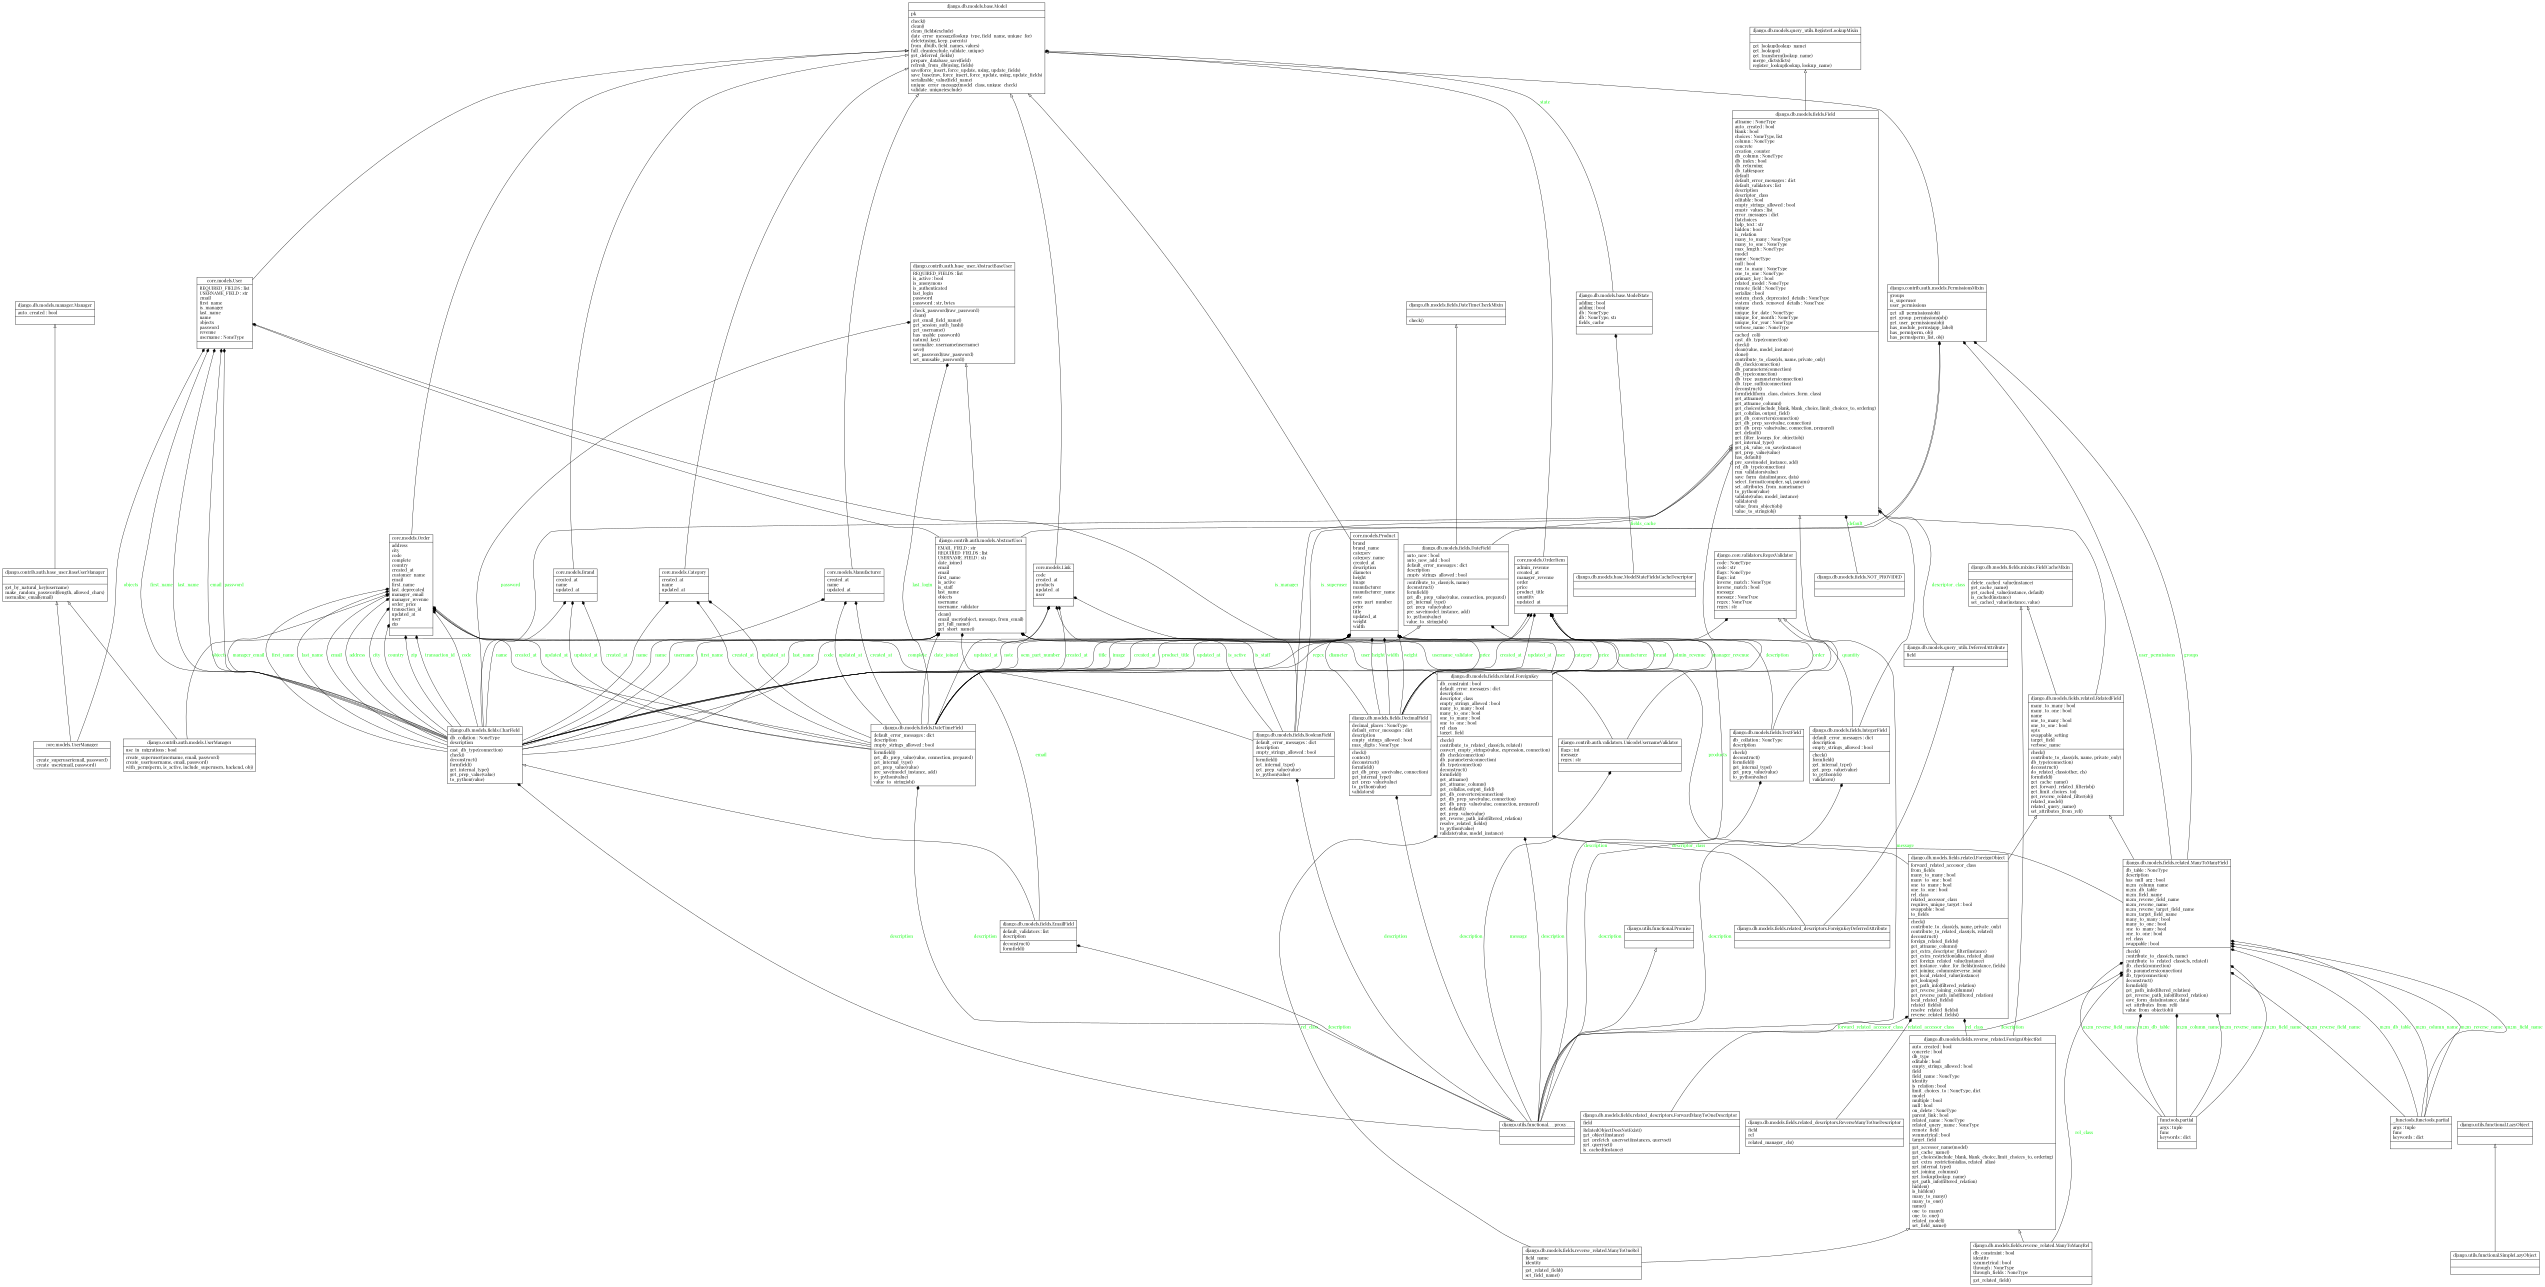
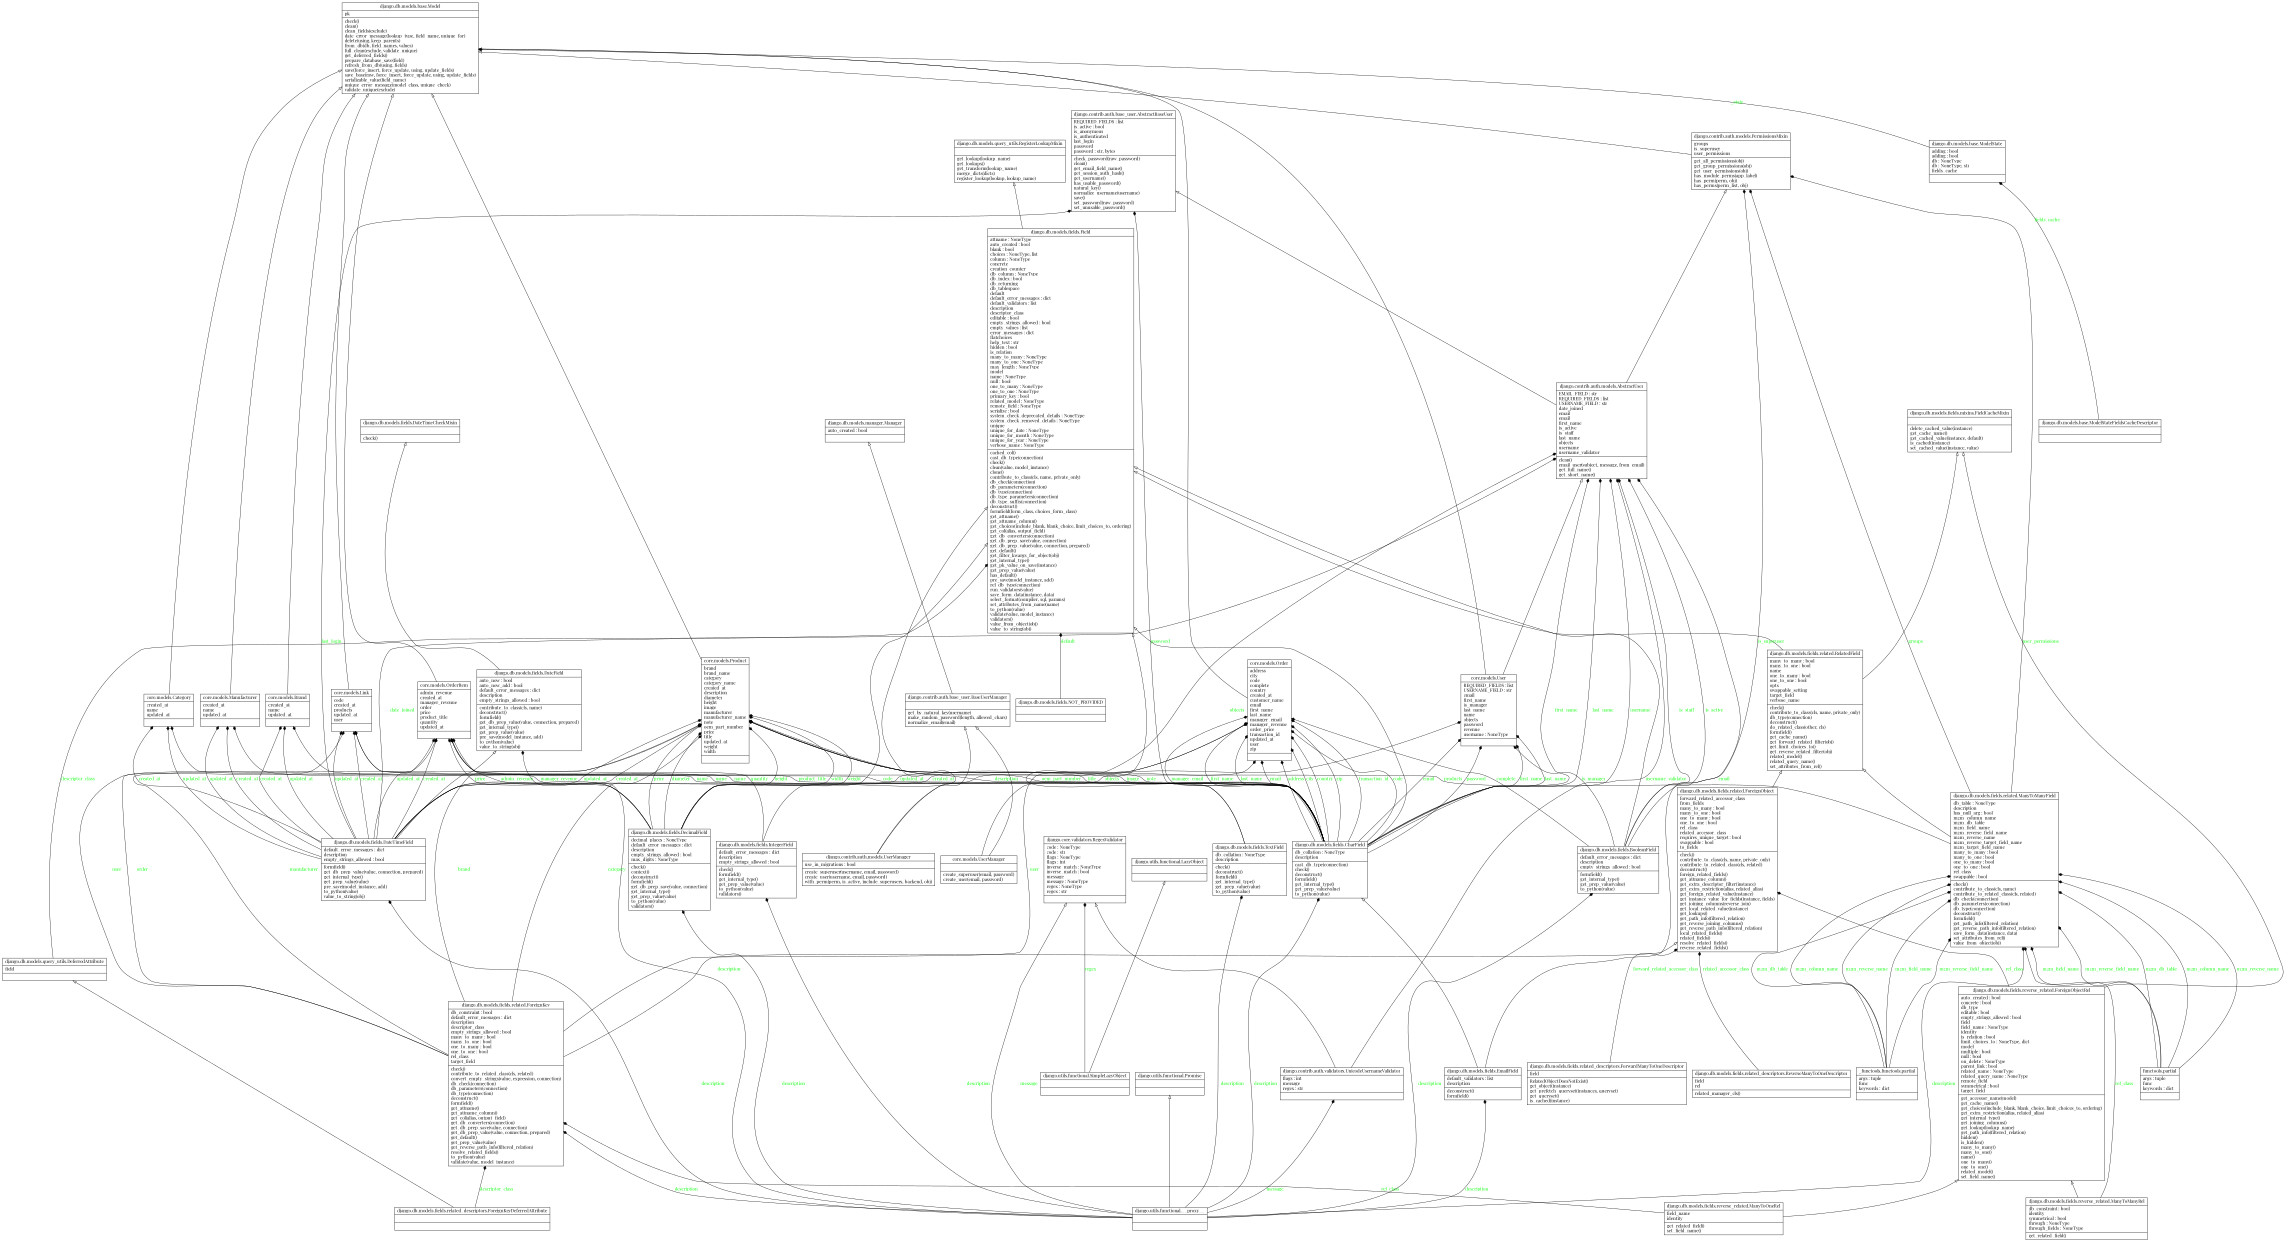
edge "django.contrib.auth.models.AbstractUser" -> "core.models.User": reversed
edge "django.db.models.fields.DateField" -> "django.db.models.fields.Field": removed
node "core.models.Order": text "last_deprecated" -> "last_name"
edge "django.db.models.fields.CharField" -> "django.core.validators.RegexValidator": now "django.utils.functional.SimpleLazyObject" -> "django.core.validators.RegexValidator"
node "django.db.models.fields.IntegerField": text "to_python(cls)" -> "to_python(value)"
edge "django.db.models.fields.related.ForeignObject" -> "django.db.models.fields.related.ForeignKey": reversed
